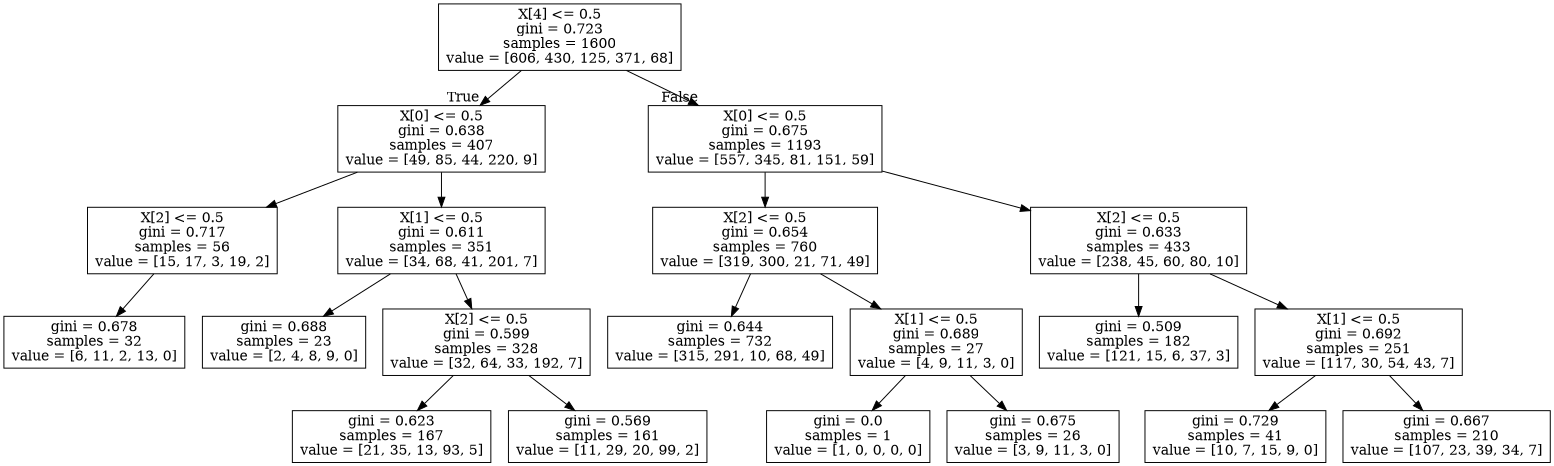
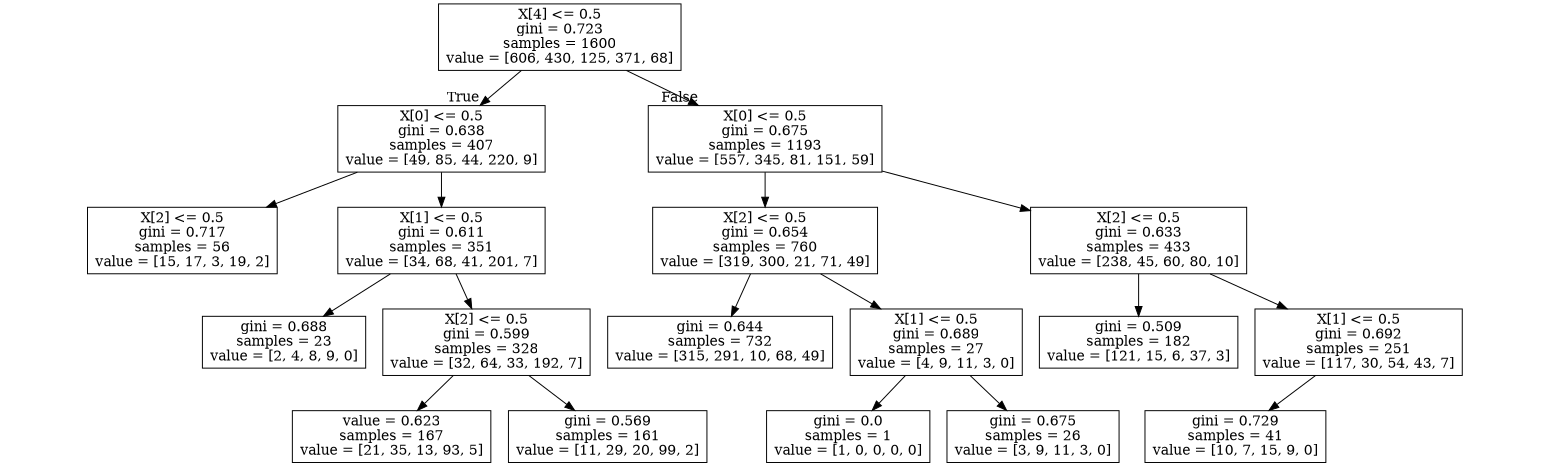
node "gini = 0.678 samples = 32 value = [6, 11, 2, 13, 0]": removed
node "gini = 0.623 samples = 167 value = [21, 35, 13, 93, 5]": label "gini = 0.623 samples = 167 value = [21, 35, 13, 93, 5]" -> "value = 0.623 samples = 167 value = [21, 35, 13, 93, 5]"
node "gini = 0.667 samples = 210 value = [107, 23, 39, 34, 7]": removed
